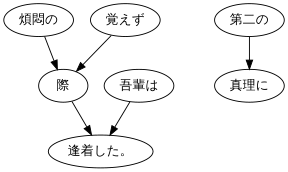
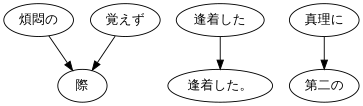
edge "第二の" -> "真理に": reversed
node "吾輩は": label "吾輩は" -> "逢着した"
edge "際" -> "逢着した。": removed
